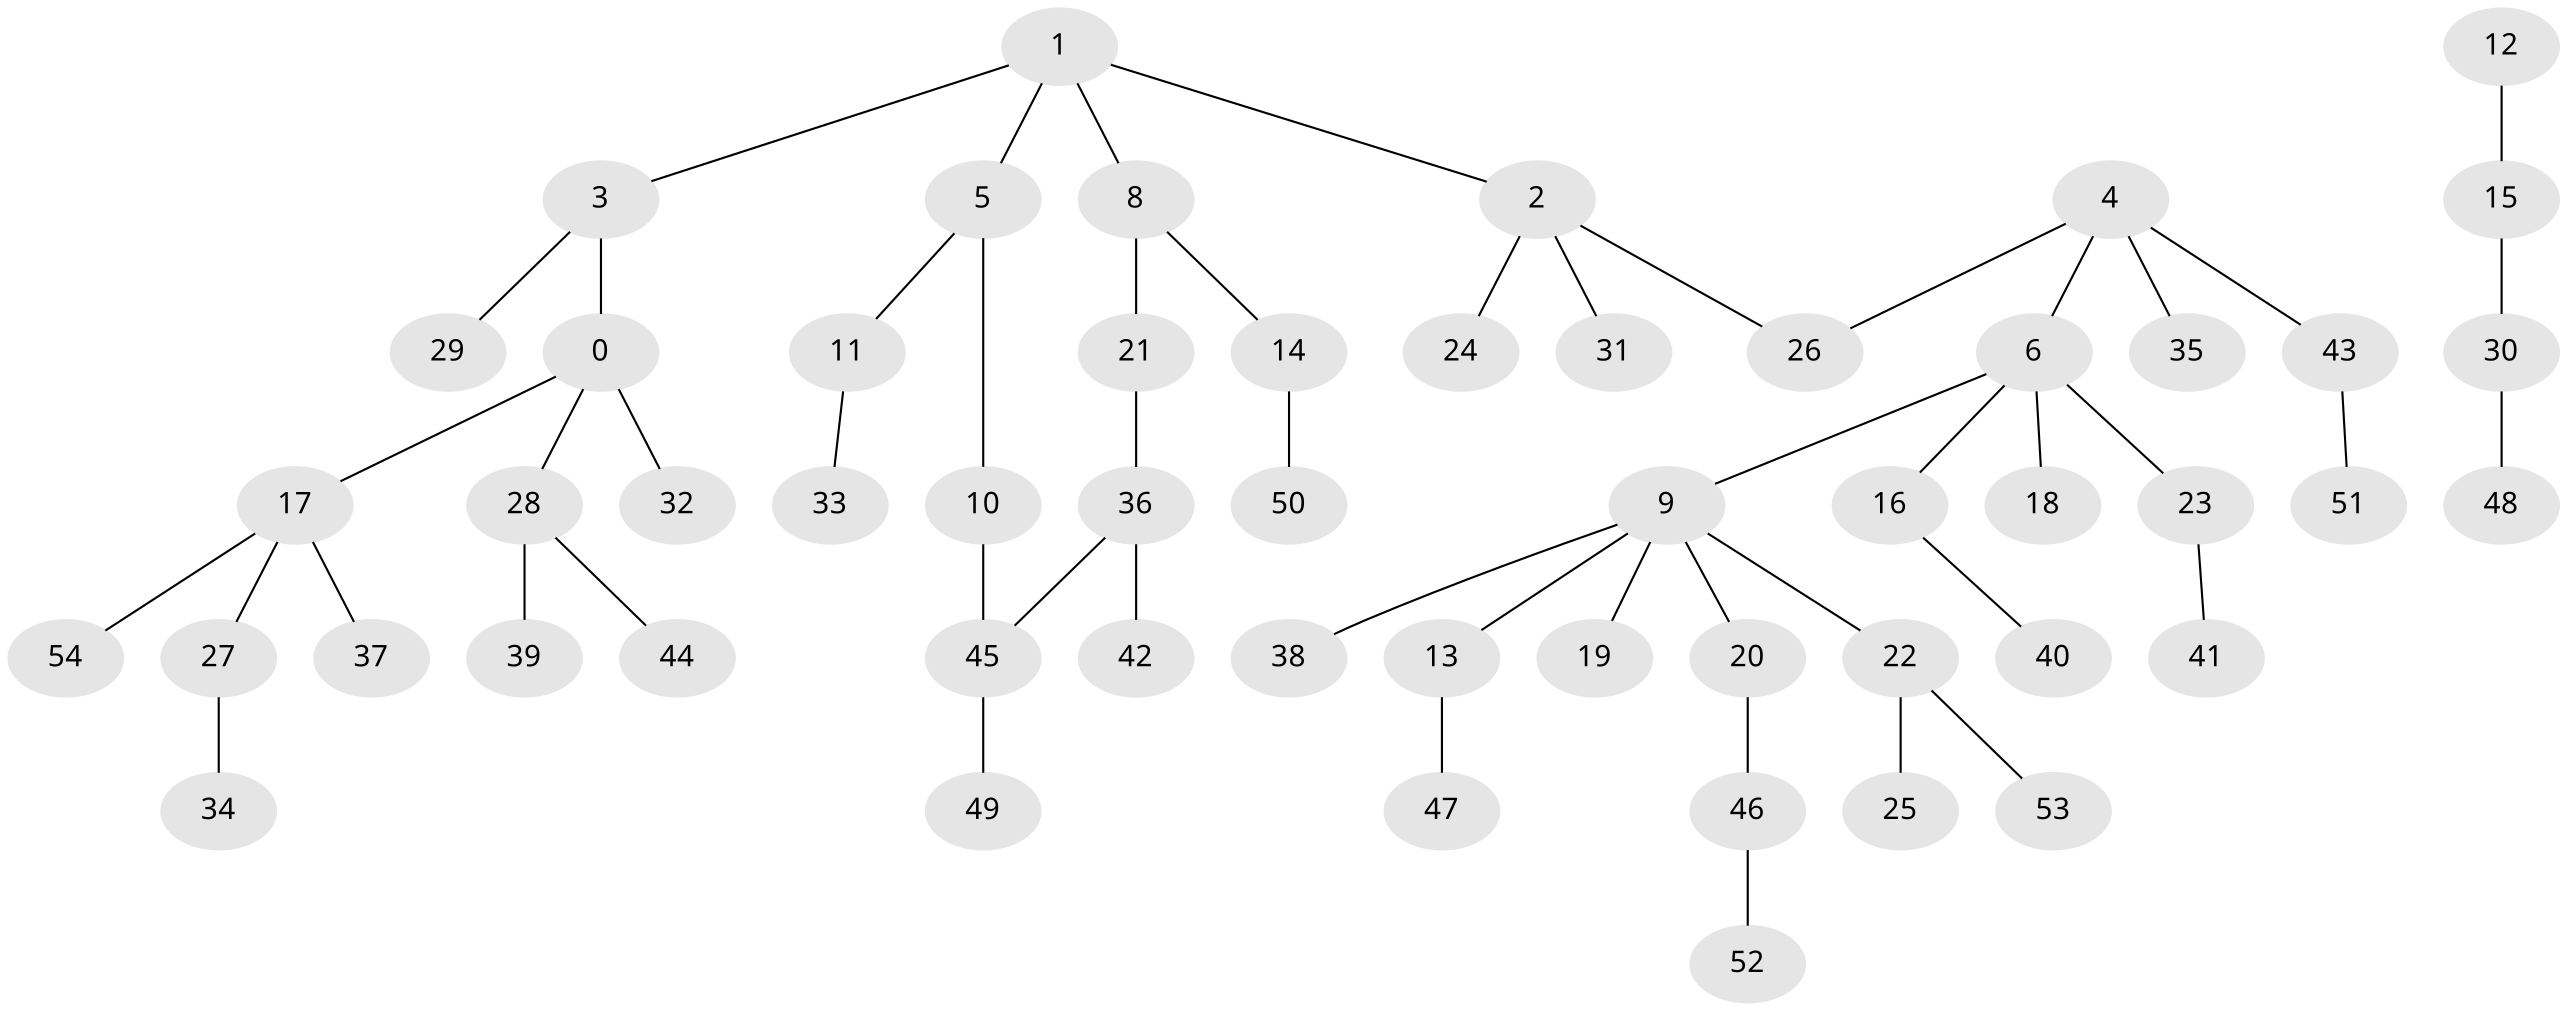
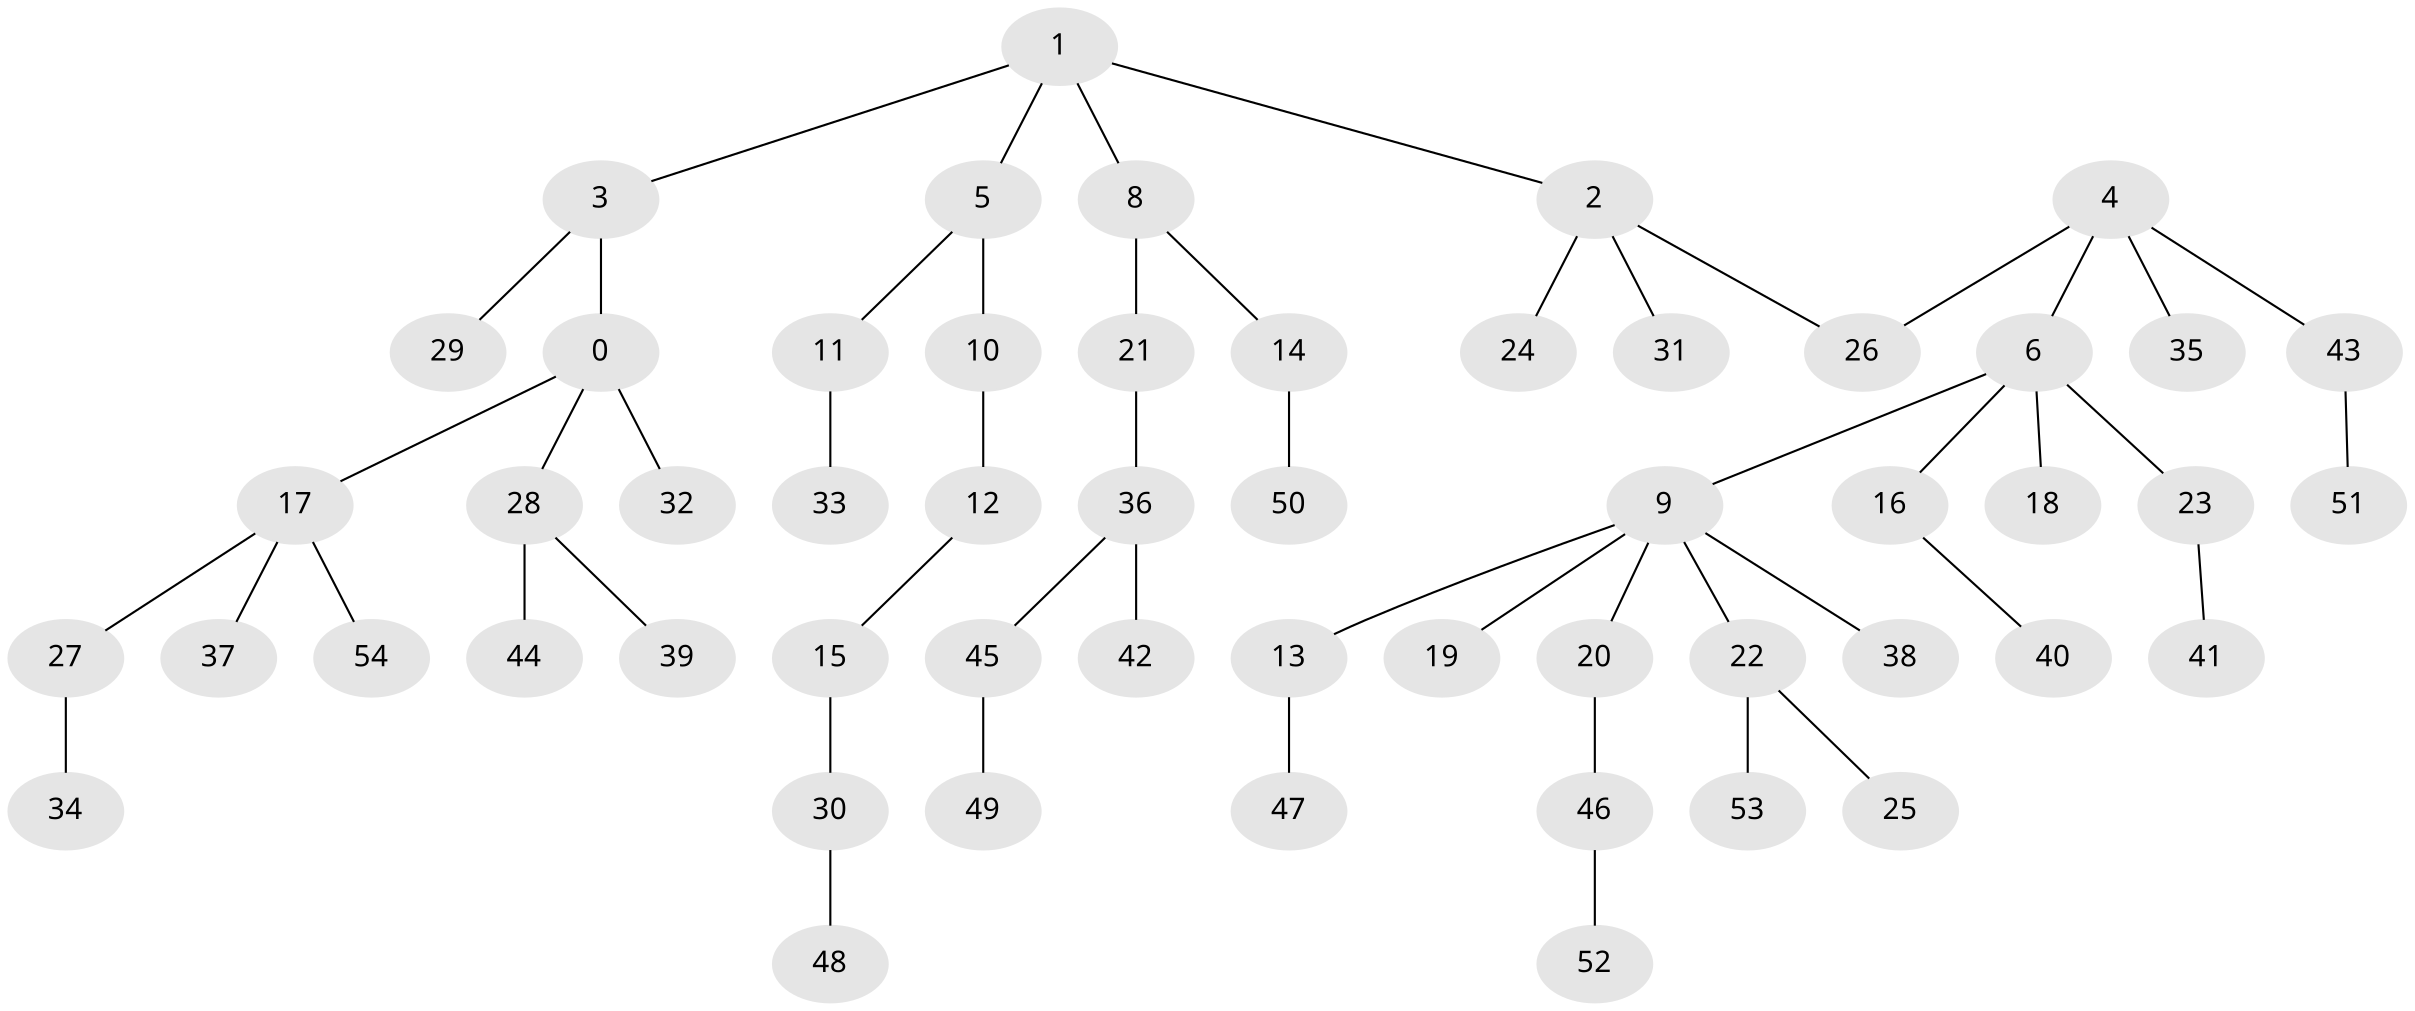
edge "10" -- "45": now "10" -- "12"
